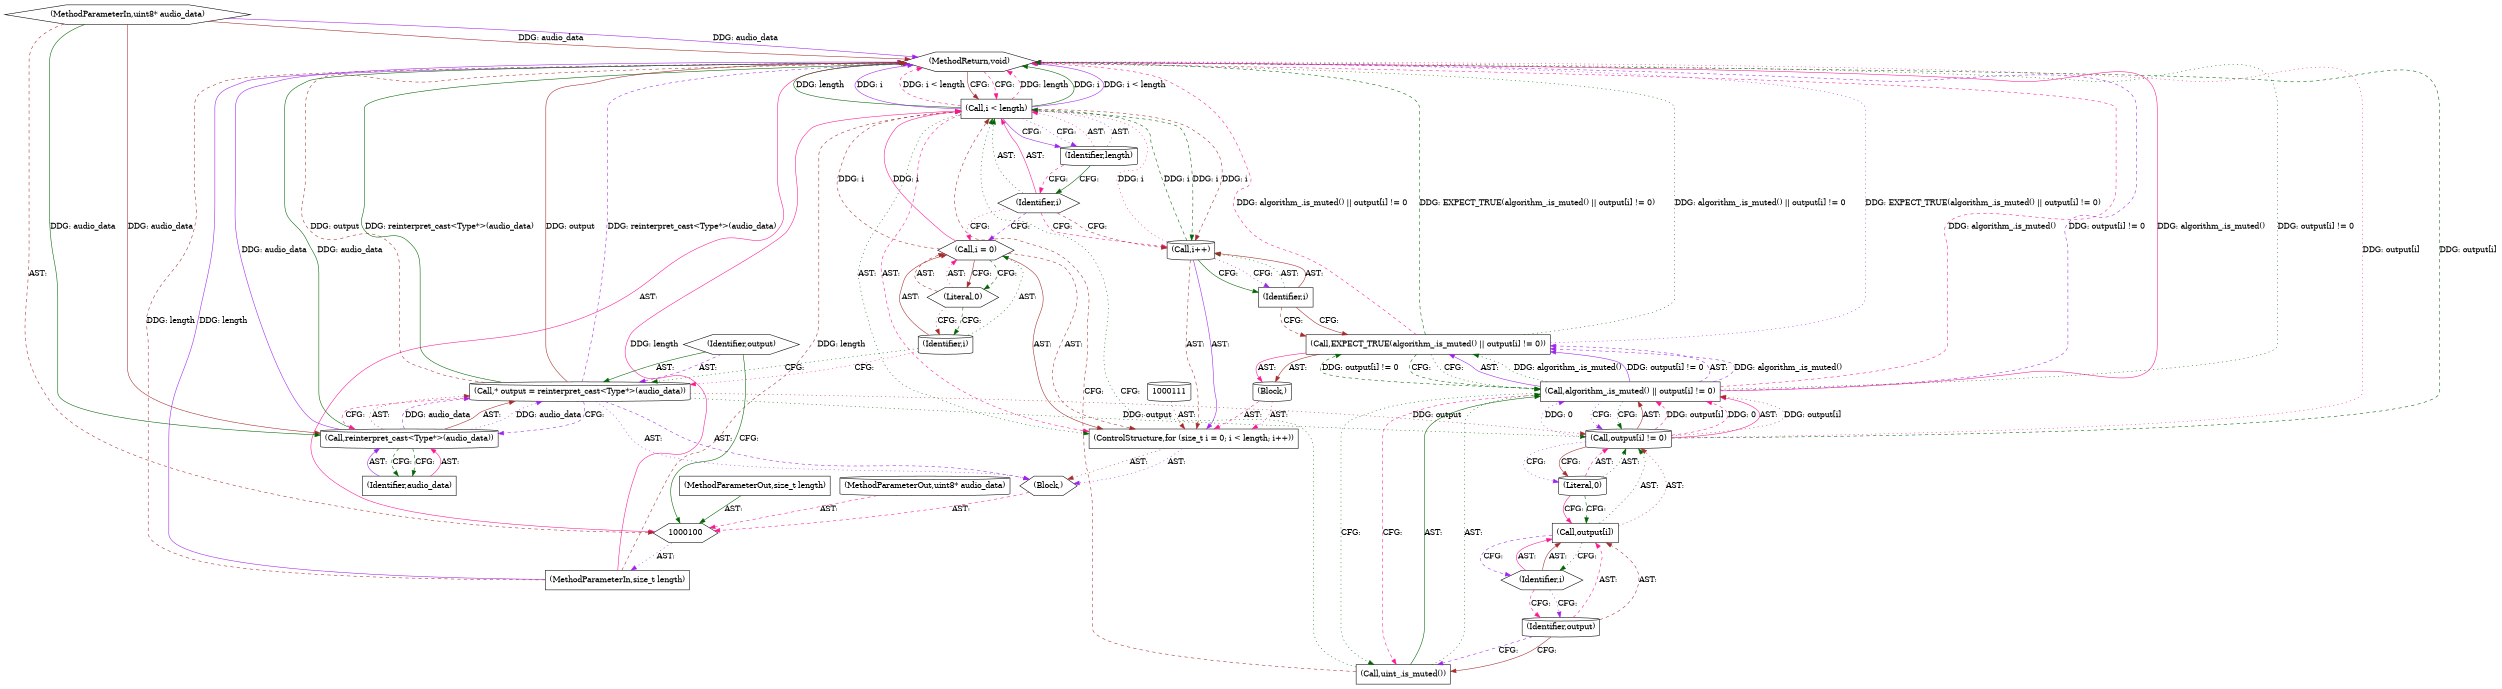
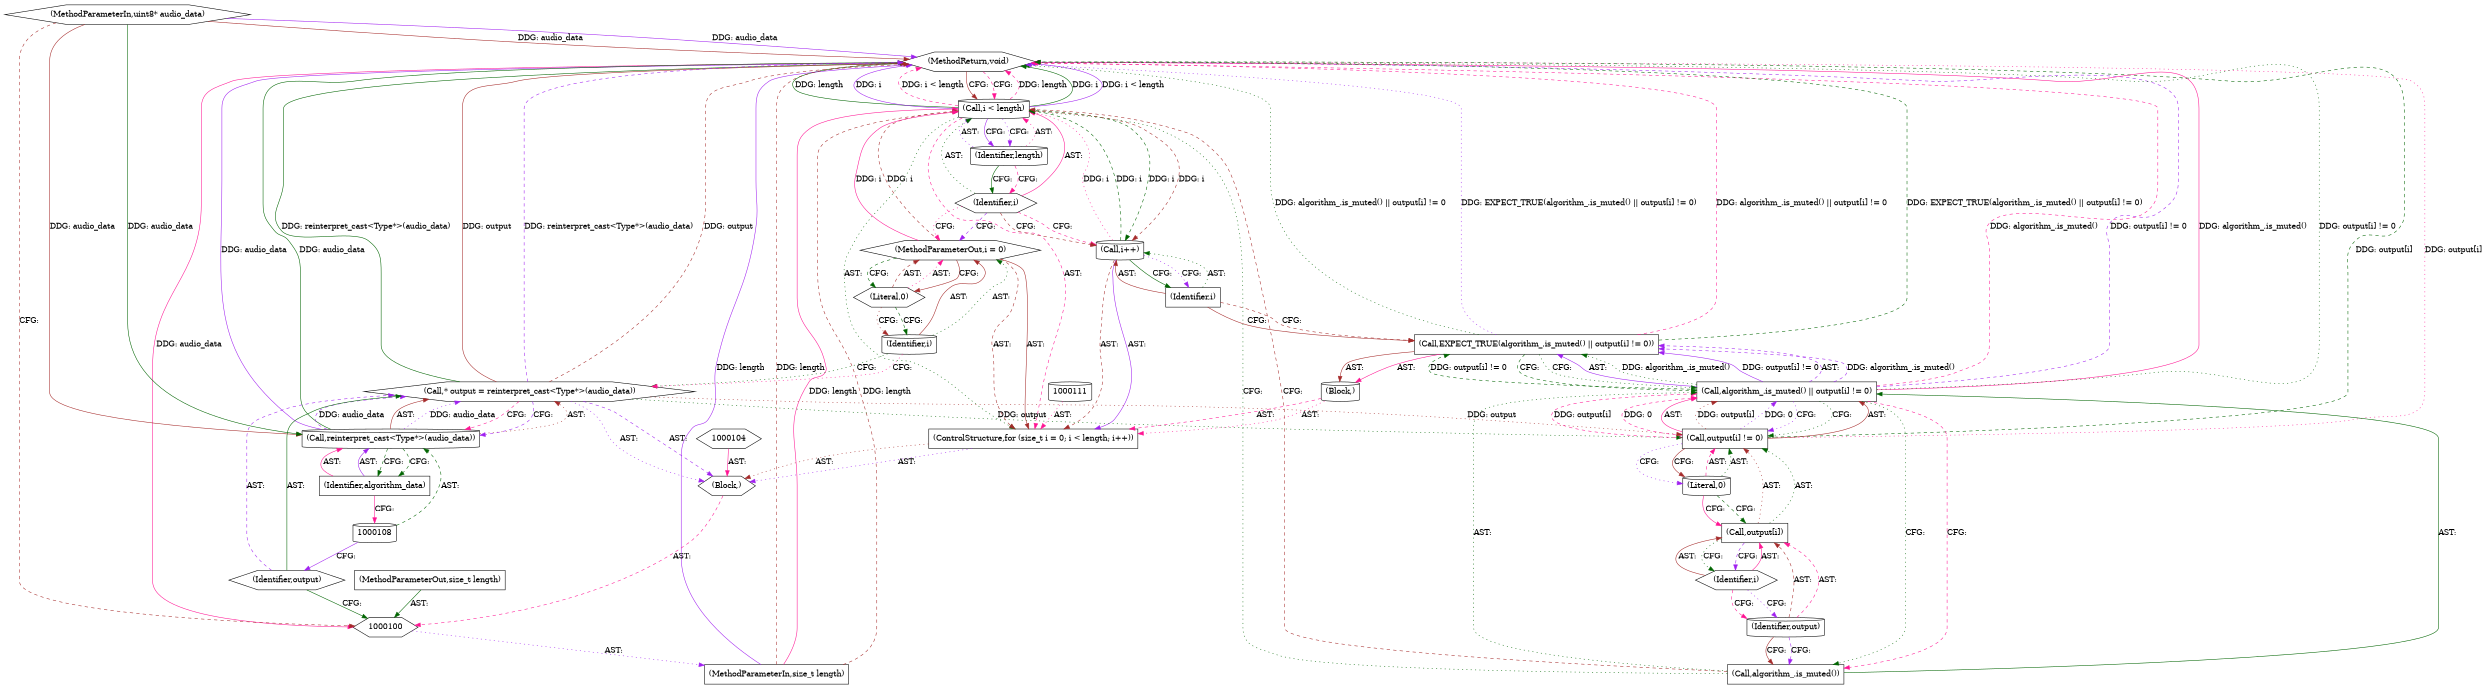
node "(Call,i < length)": shape box -> cylinder
node "(Call,i = 0)": label "(Call,i = 0)" -> "(MethodParameterOut,i = 0)"
edge "(MethodParameterIn,uint8* audio_data)" -> "1000100": label "AST: " -> "CFG: "
edge "(MethodReturn,void)" -> "1000100": label "AST: " -> "DDG: audio_data"
node "(Call,* output = reinterpret_cast<Type*>(audio_data))": shape cylinder -> hexagon
edge "1000111" -> "(ControlStructure,for (size_t i = 0; i < length; i++))": color brown -> deeppink
node "1000104": added
node "(Call,output[i] != 0)": shape cylinder -> box
node "(Identifier,audio_data)": label "(Identifier,audio_data)" -> "(Identifier,algorithm_data)"
node "(MethodParameterOut,uint8* audio_data)": removed
node "1000108": added
node "(Call,uint_.is_muted())": label "(Call,uint_.is_muted())" -> "(Call,algorithm_.is_muted())"
